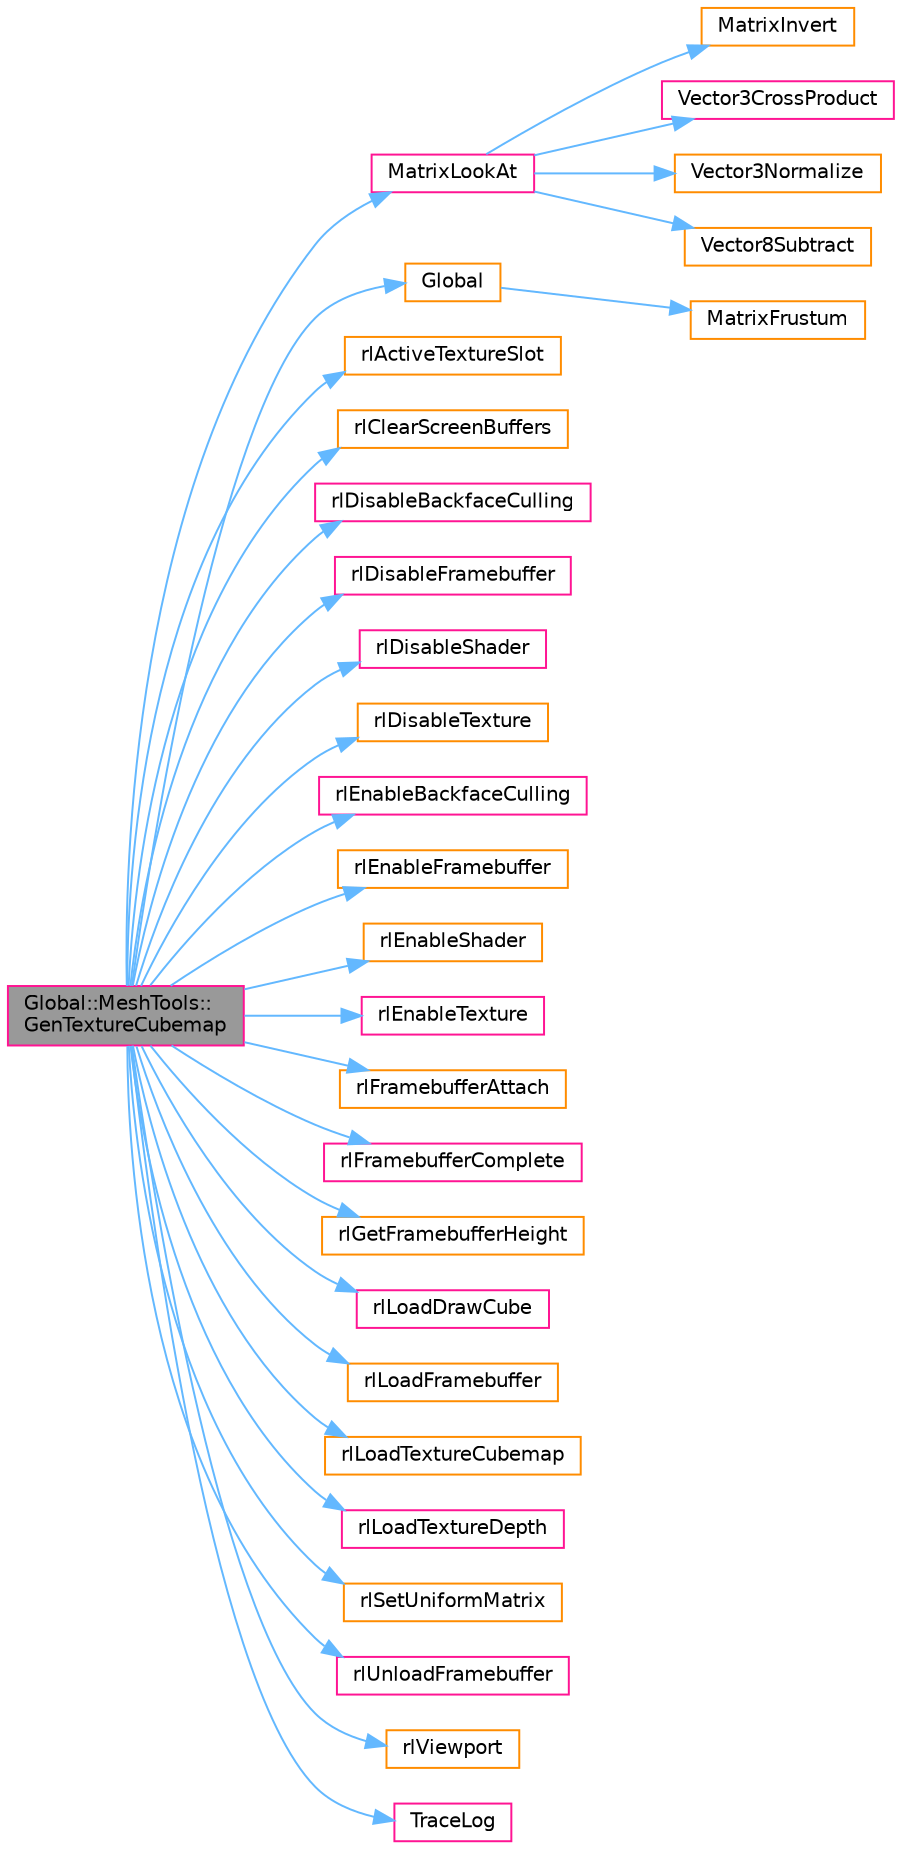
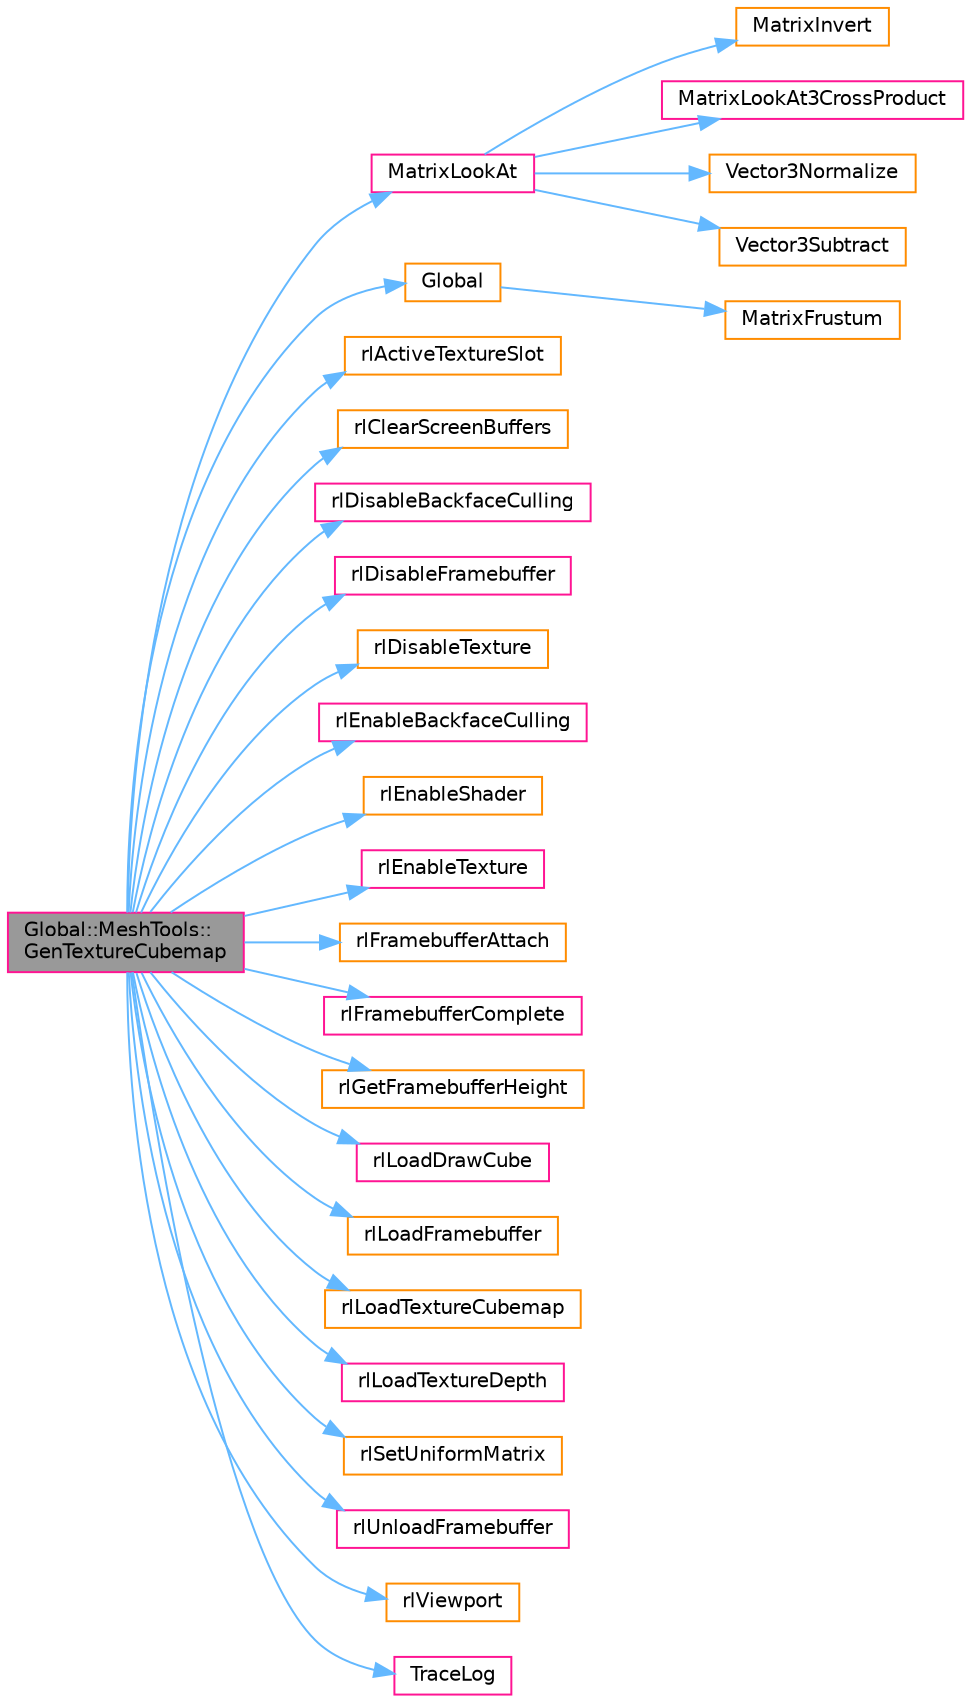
node "Vector3CrossProduct": label "Vector3CrossProduct" -> "MatrixLookAt3CrossProduct"
node "Vector8Subtract": label "Vector8Subtract" -> "Vector3Subtract"
node "rlDisableShader": removed
node "rlEnableFramebuffer": removed
